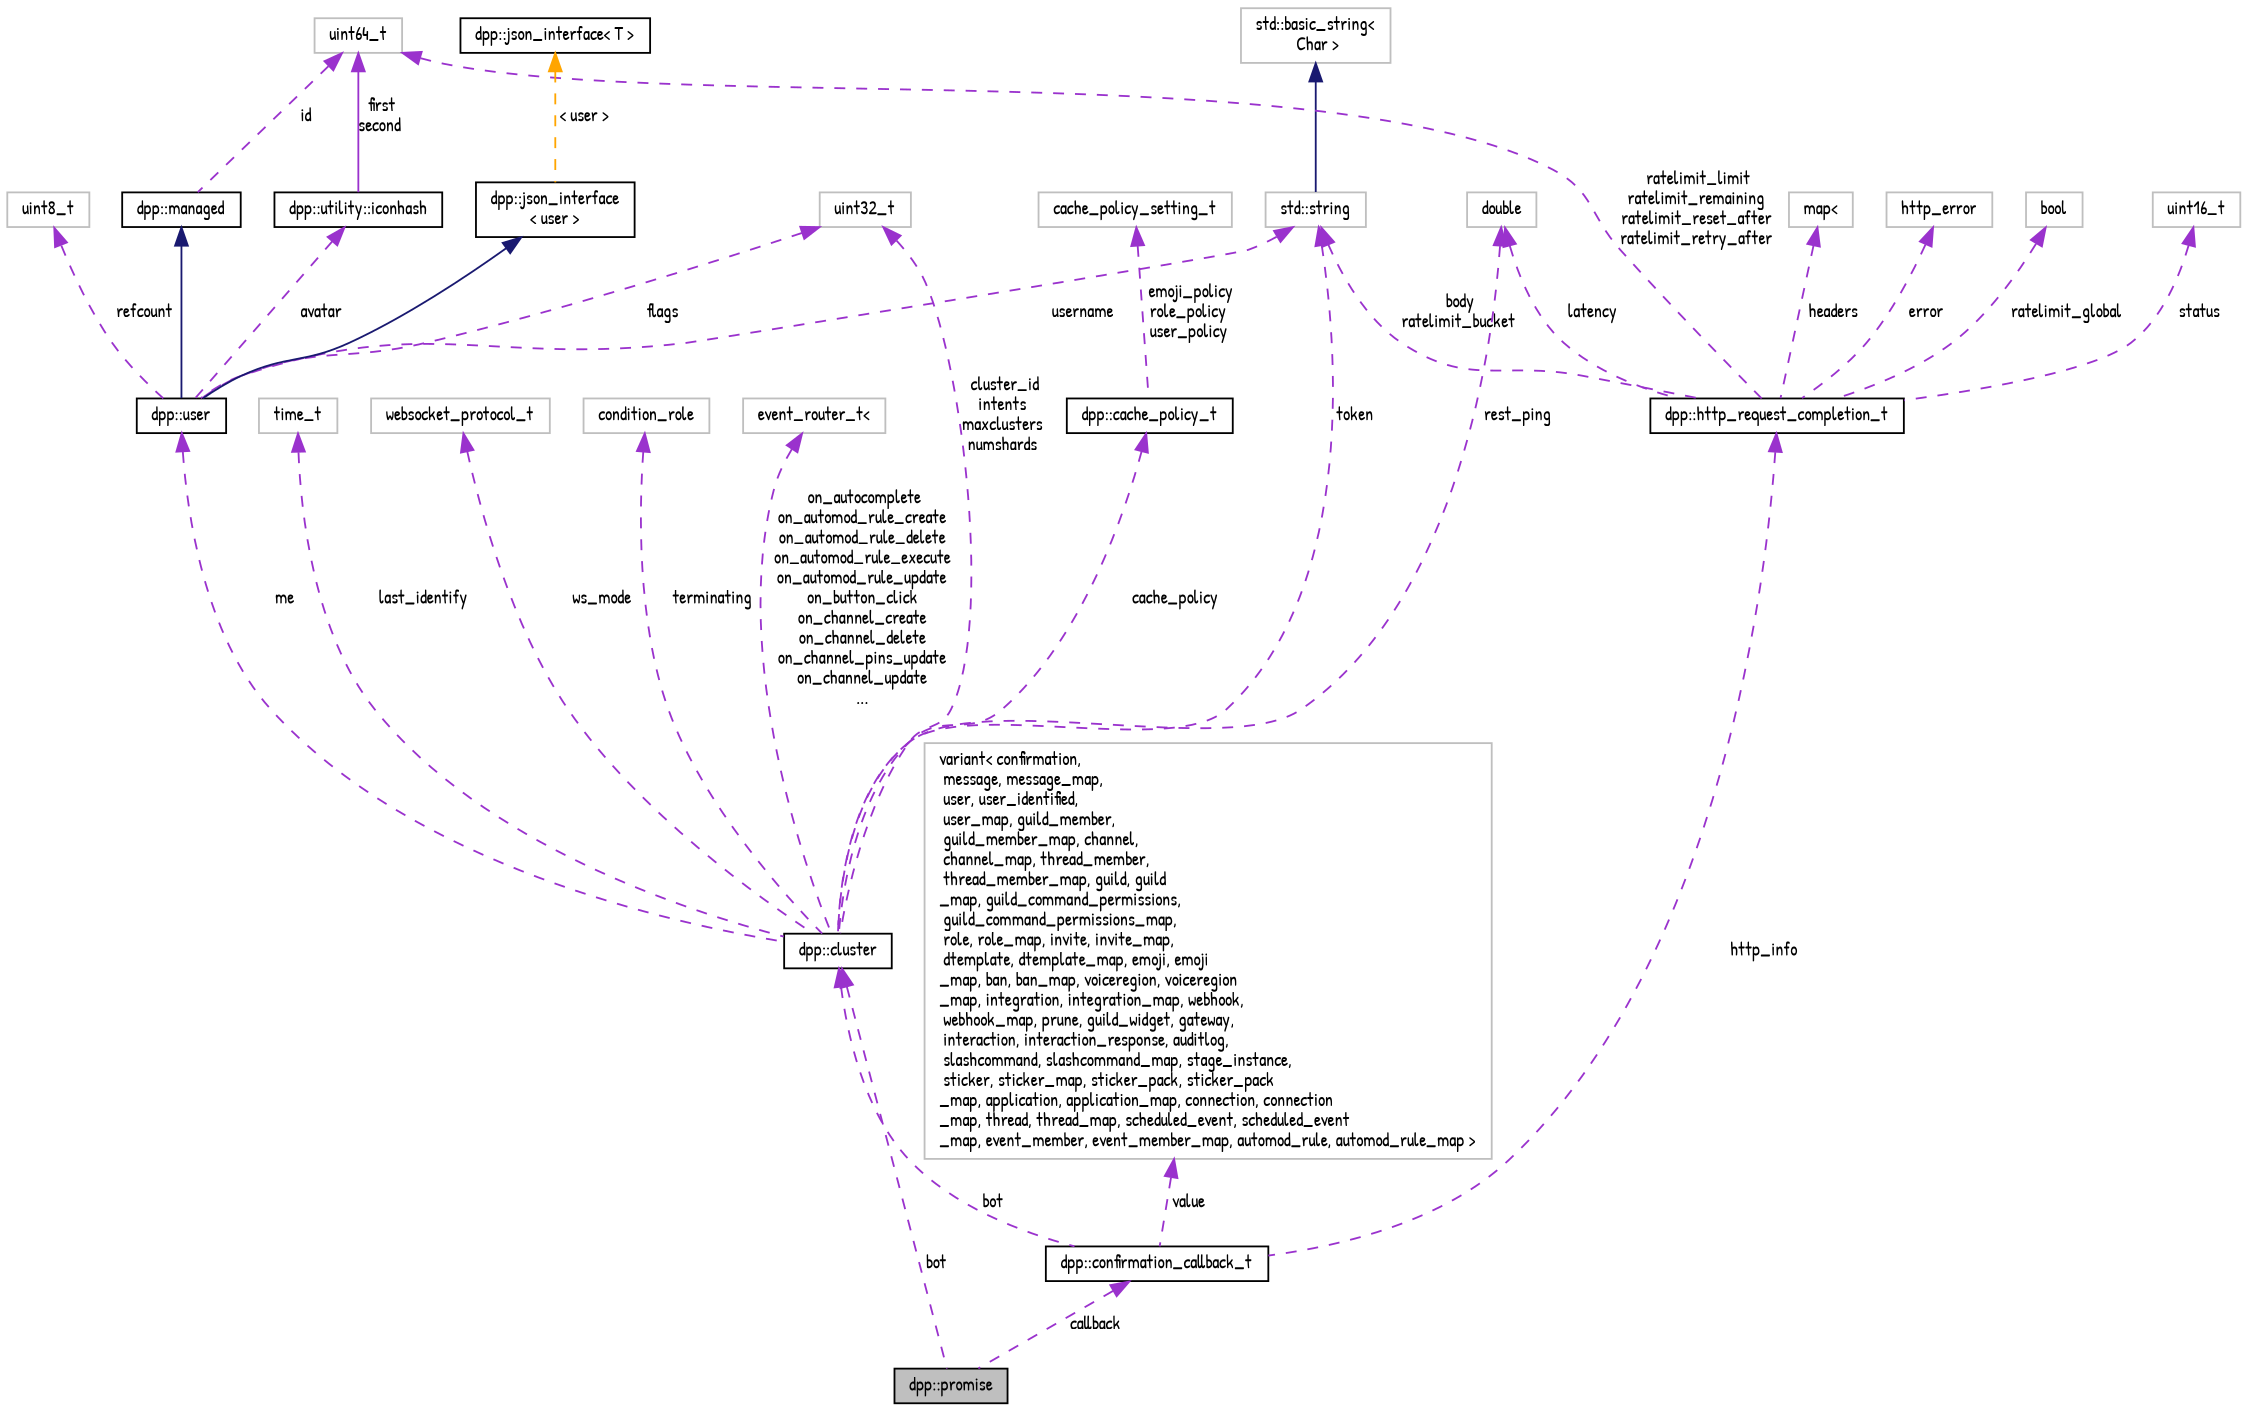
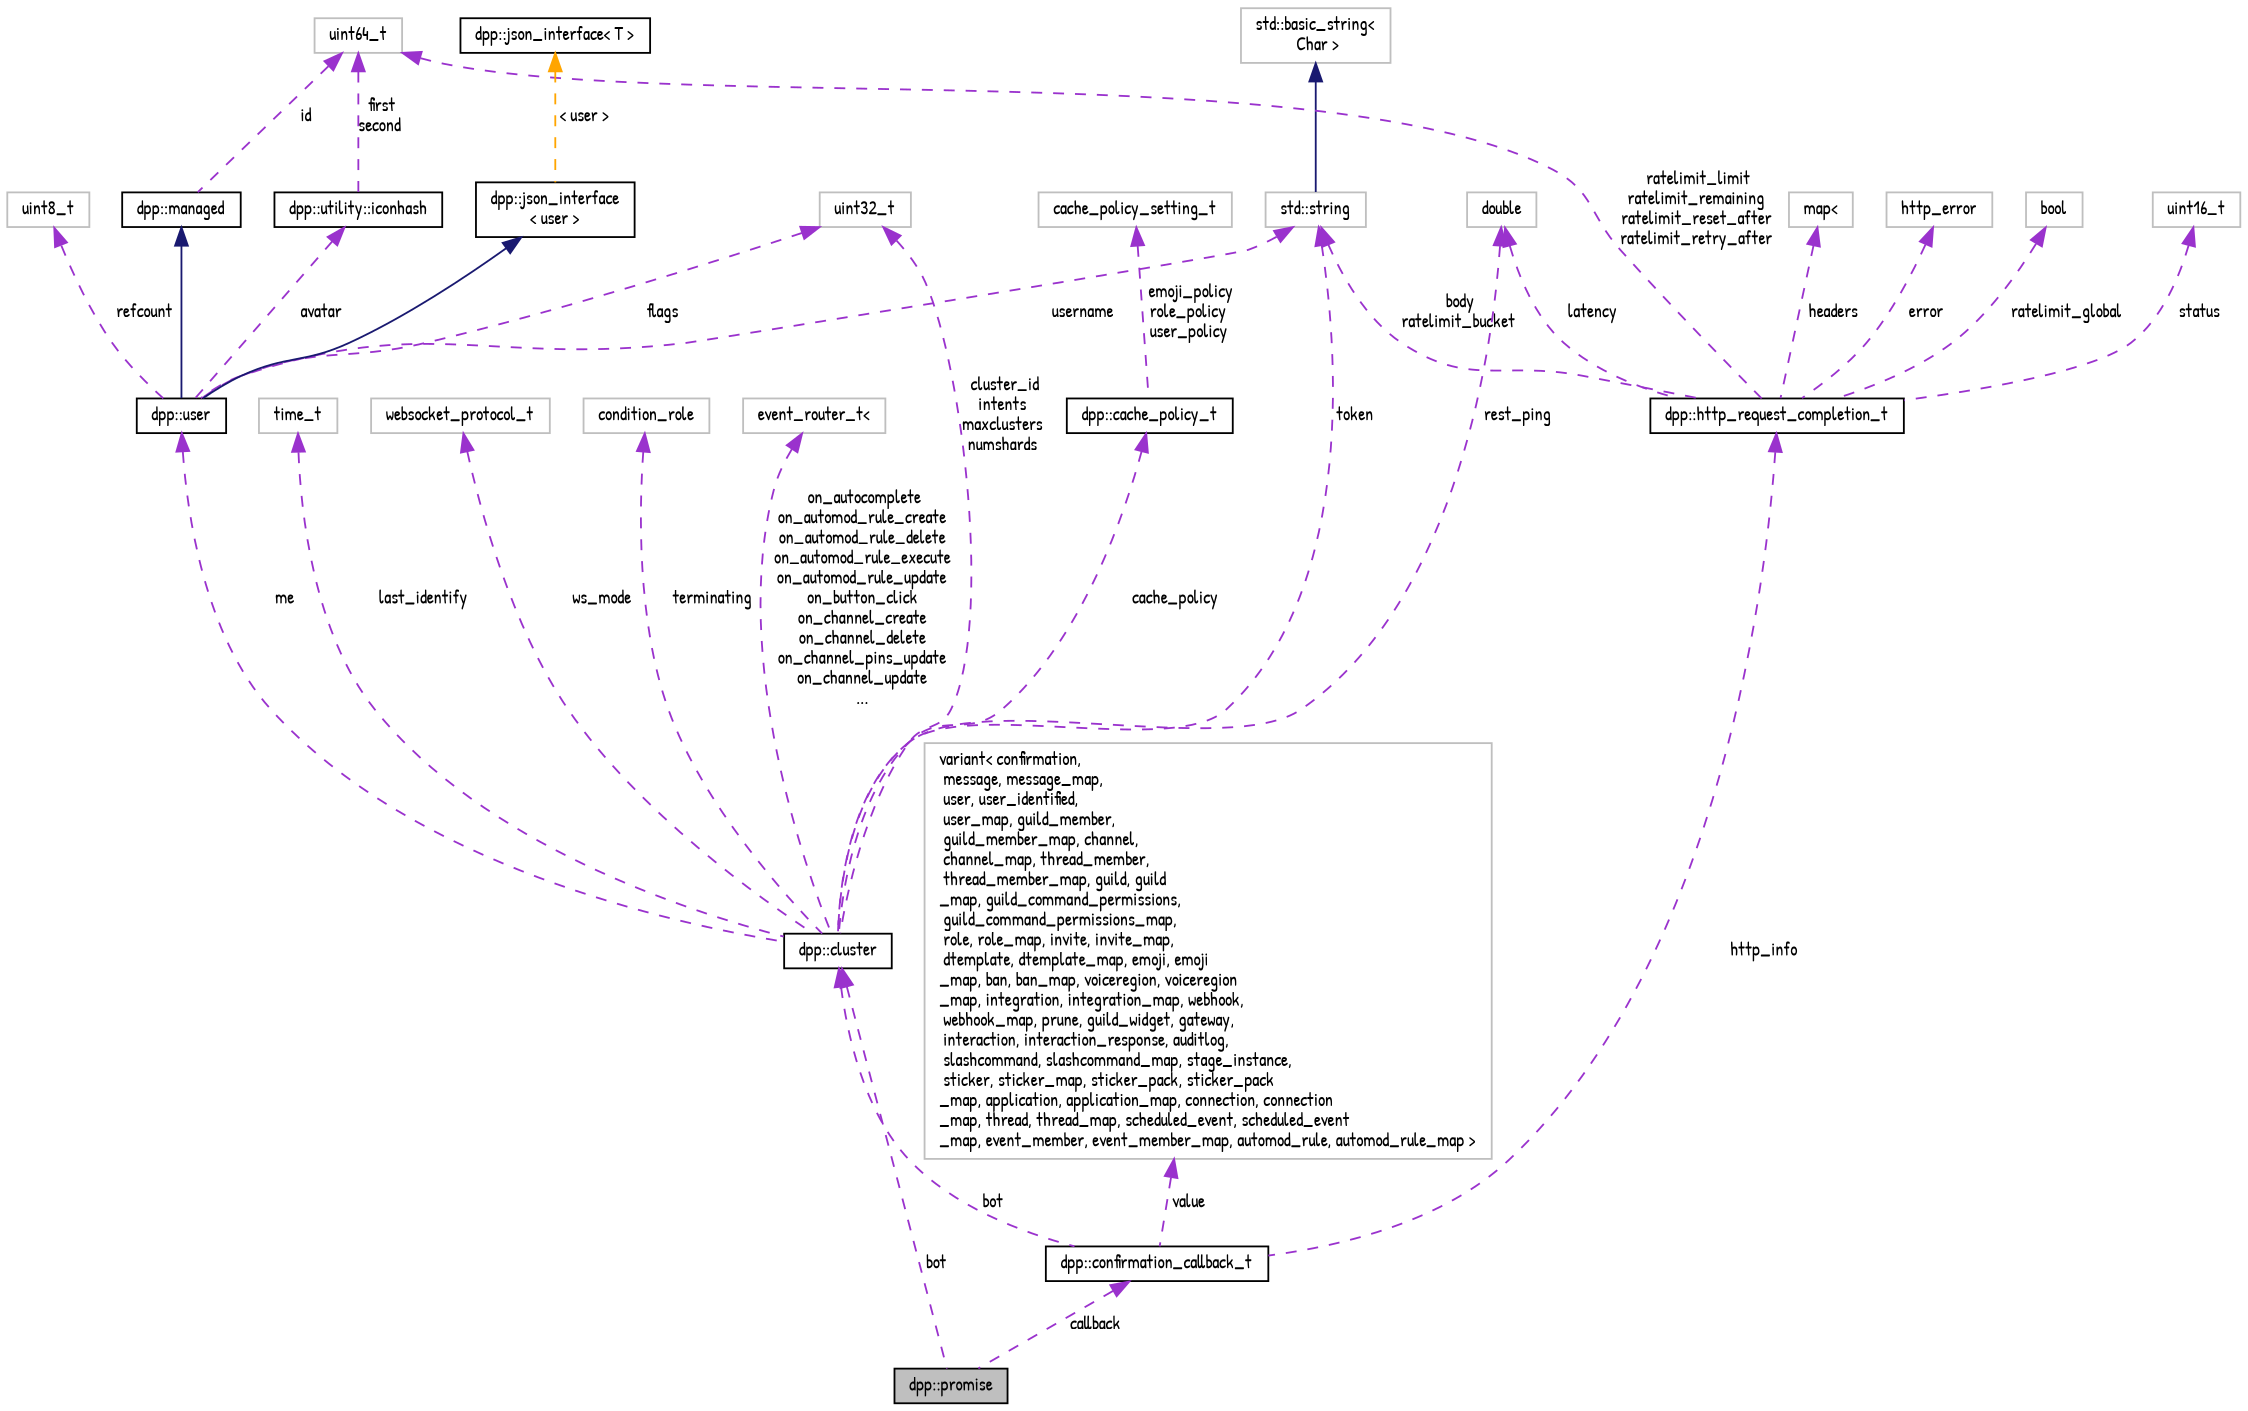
edge "dpp::utility::iconhash" -> "uint64_t": style solid -> dashed
